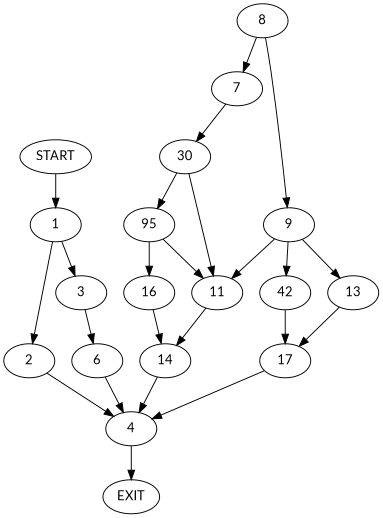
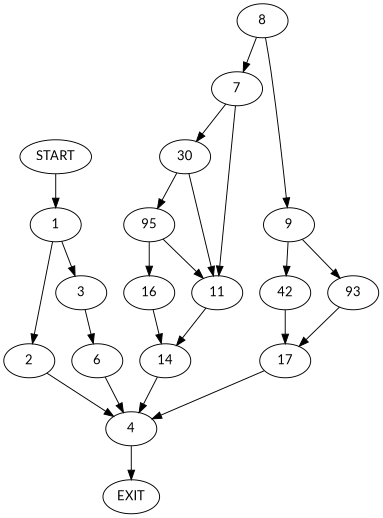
edge "9" -> "11": now "7" -> "11"
node "13": label "13" -> "93"
